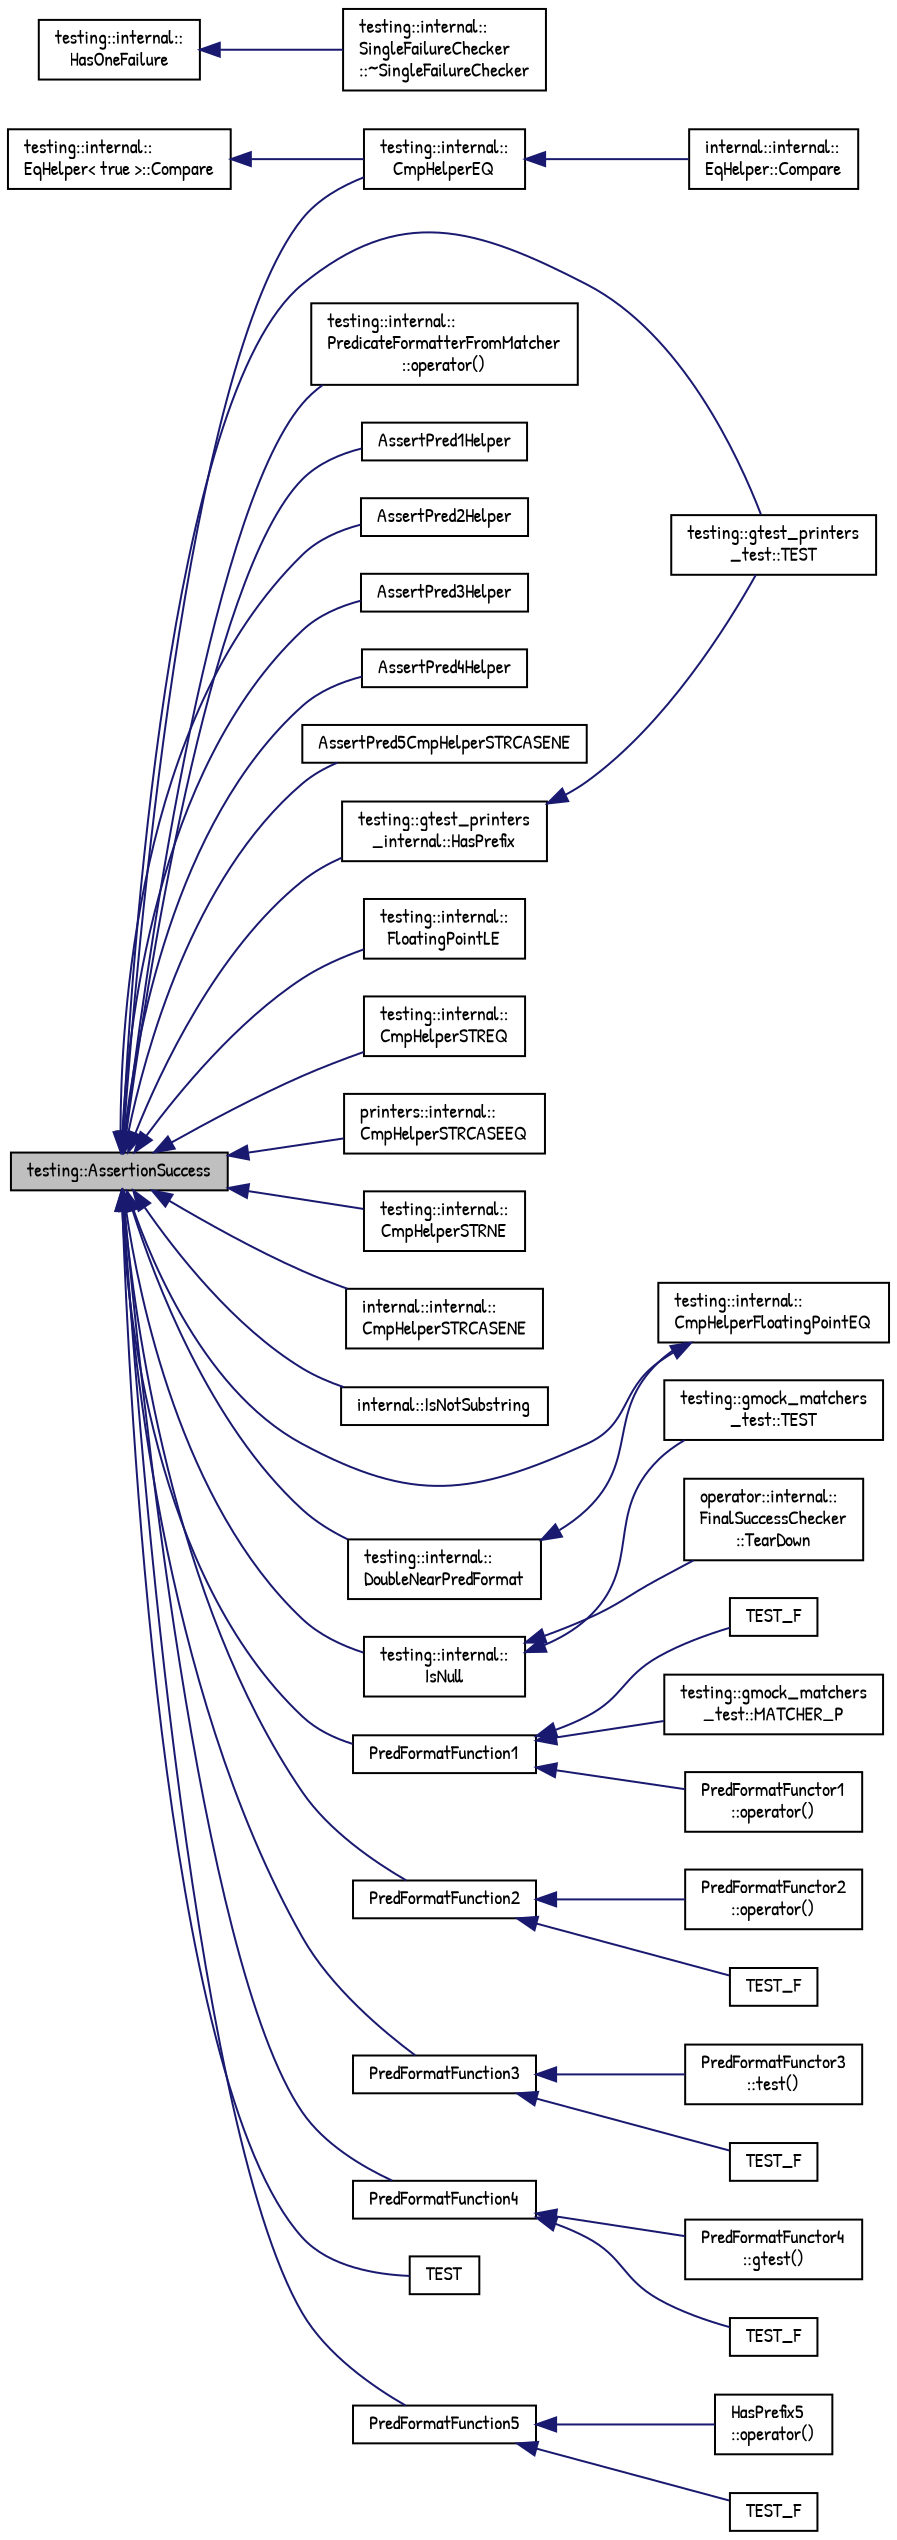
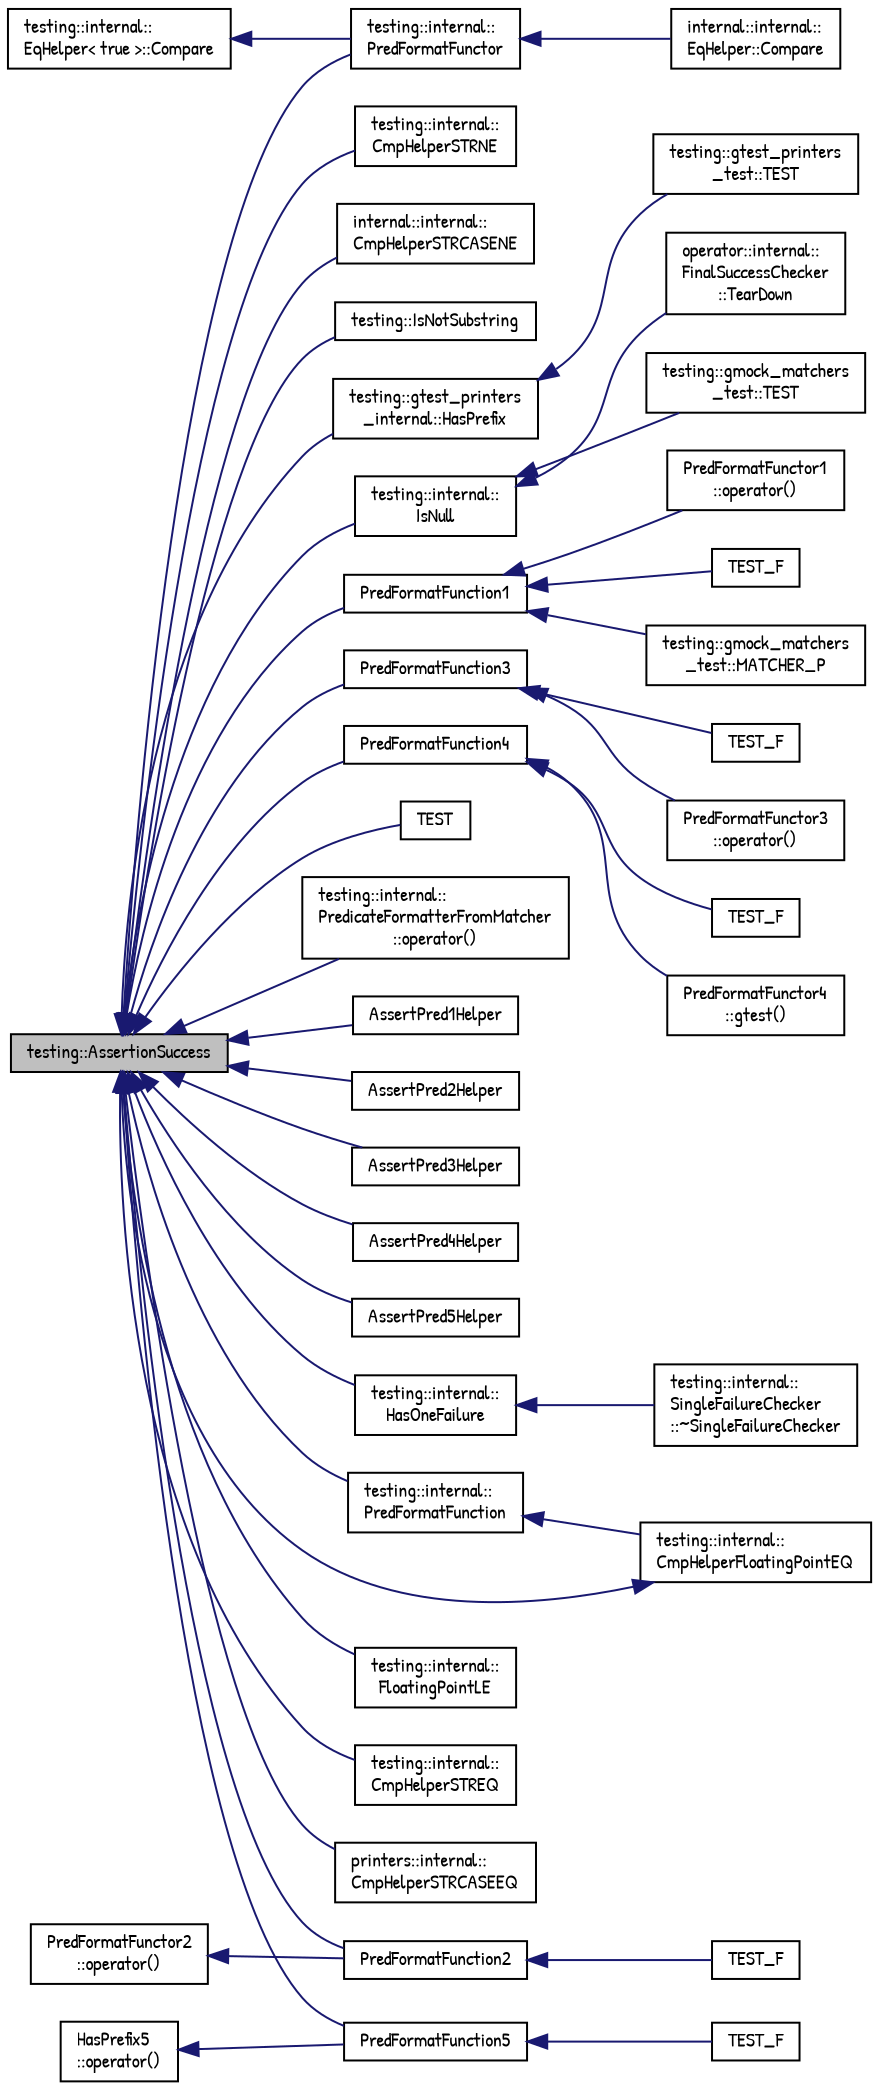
node "testing::internal:: CmpHelperEQ": label "testing::internal:: CmpHelperEQ" -> "testing::internal:: PredFormatFunctor"
edge "testing::gtest_printers _test::TEST" -> "testing::AssertionSuccess": now "testing::internal:: HasOneFailure" -> "testing::AssertionSuccess"
node "AssertPred5CmpHelperSTRCASENE": label "AssertPred5CmpHelperSTRCASENE" -> "AssertPred5Helper"
node "internal::IsNotSubstring": label "internal::IsNotSubstring" -> "testing::IsNotSubstring"
node "testing::internal:: DoubleNearPredFormat": label "testing::internal:: DoubleNearPredFormat" -> "testing::internal:: PredFormatFunction"
edge "PredFormatFunctor2 ::operator()" -> "PredFormatFunction2": reversed
node "PredFormatFunctor3 ::test()": label "PredFormatFunctor3 ::test()" -> "PredFormatFunctor3 ::operator()"
edge "HasPrefix5 ::operator()" -> "PredFormatFunction5": reversed
